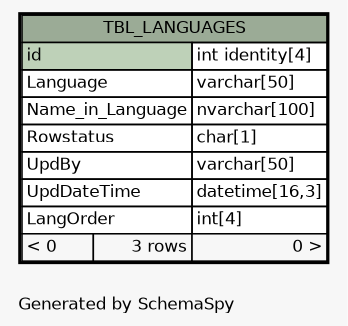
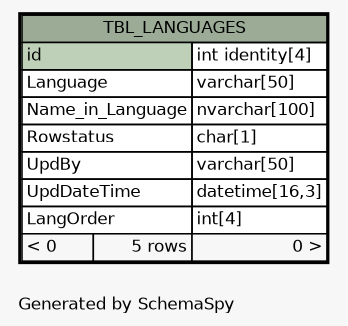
node "TBL_LANGUAGES": text "3 rows" -> "5 rows"
